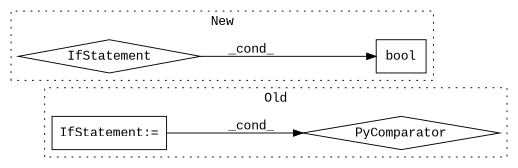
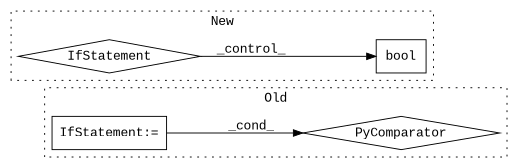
edge "IfStatement" -> "bool": label "_cond_" -> "_control_"
